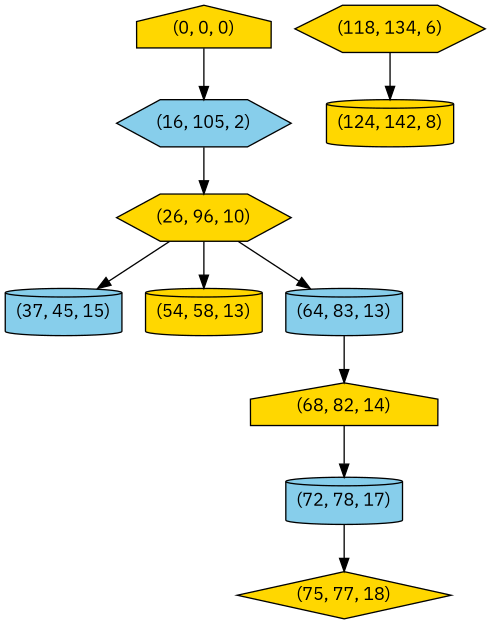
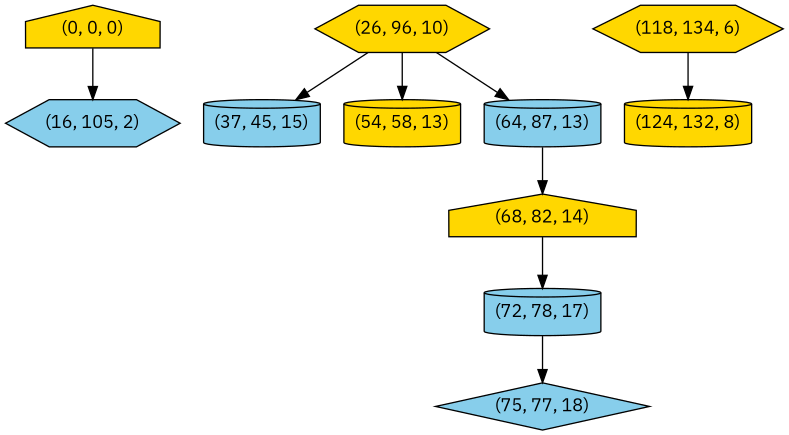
node "(124, 142, 8)": label "(124, 142, 8)" -> "(124, 132, 8)"
edge "(16, 105, 2)" -> "(26, 96, 10)": removed
node "(64, 83, 13)": label "(64, 83, 13)" -> "(64, 87, 13)"
node "(75, 77, 18)": fillcolor gold -> skyblue
